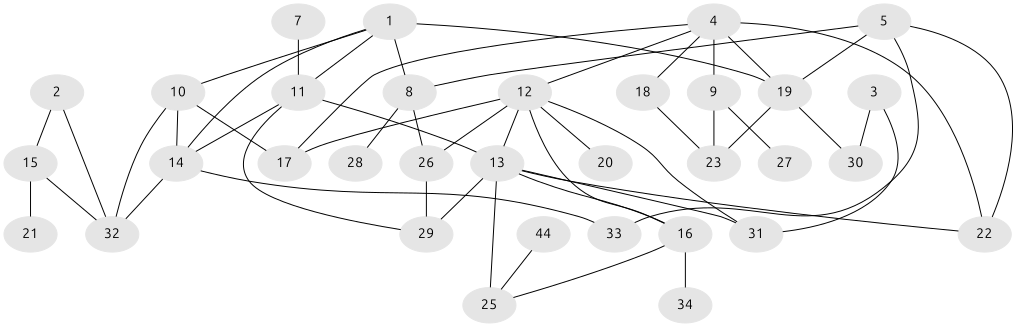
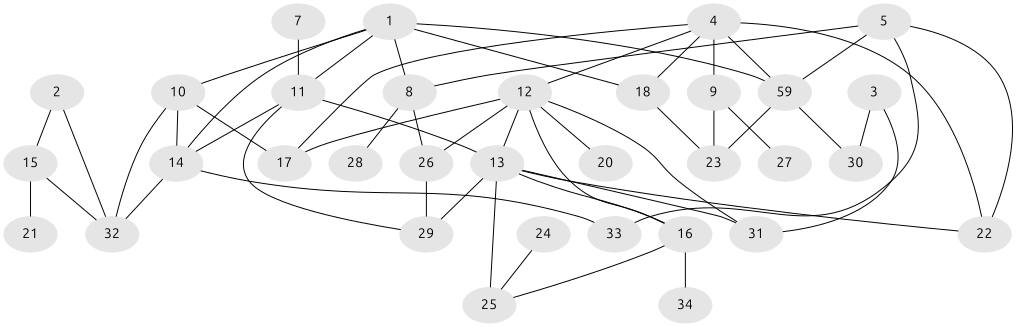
edge "1" -- "18": added
node "19": label "19" -> "59"
node "44": label "44" -> "24"
